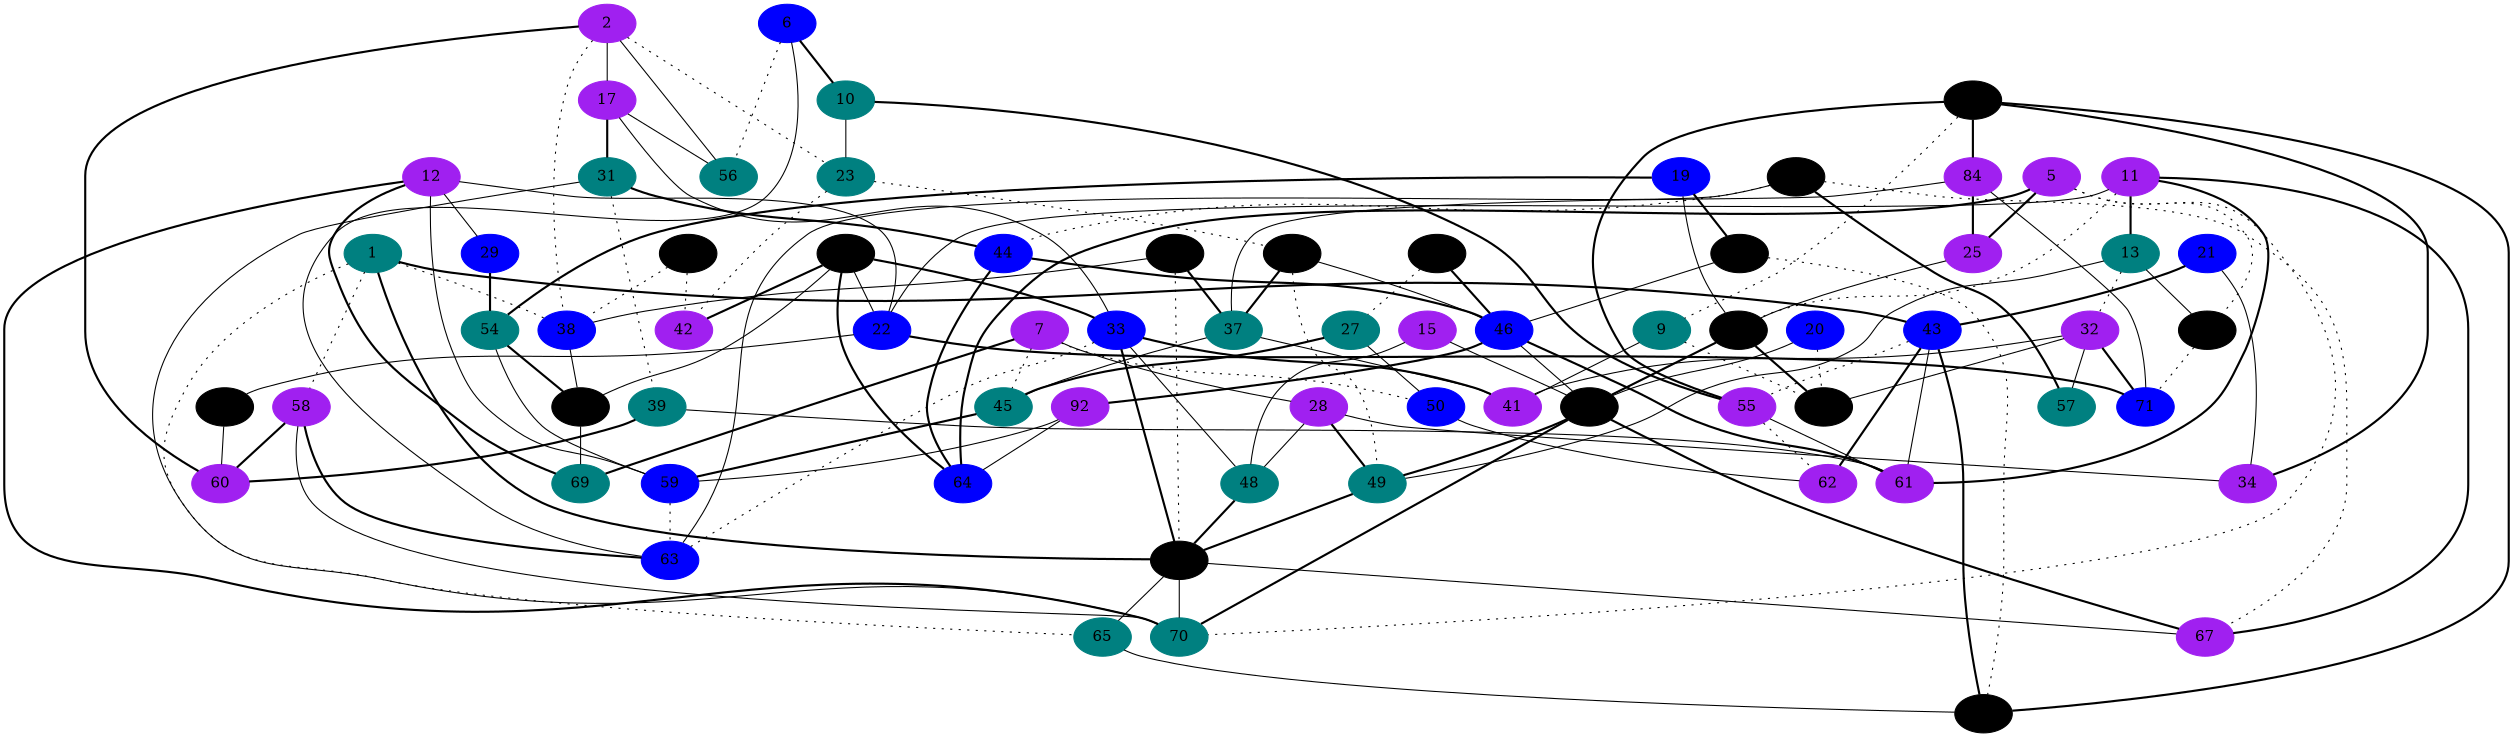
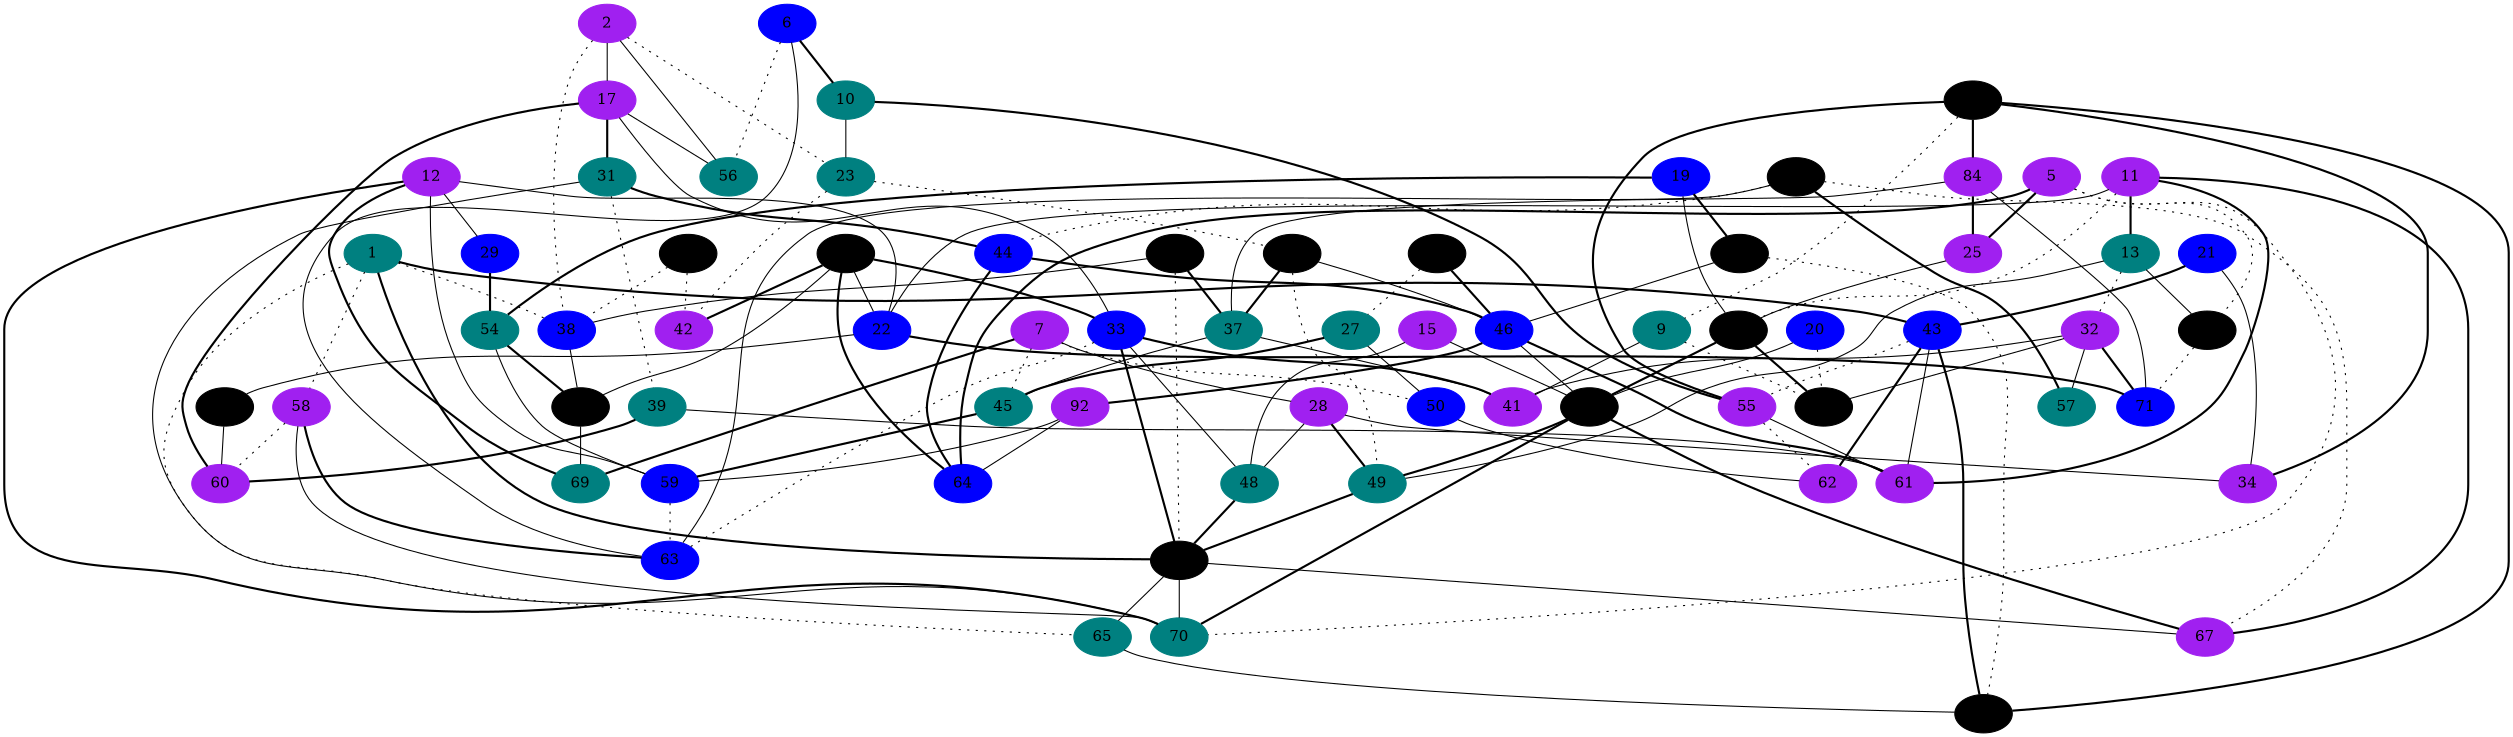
edge "2" -- "60": now "17" -- "60"
edge "58" -- "60": style bold -> dotted
